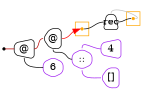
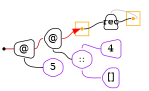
node "6": label "6" -> "5"
